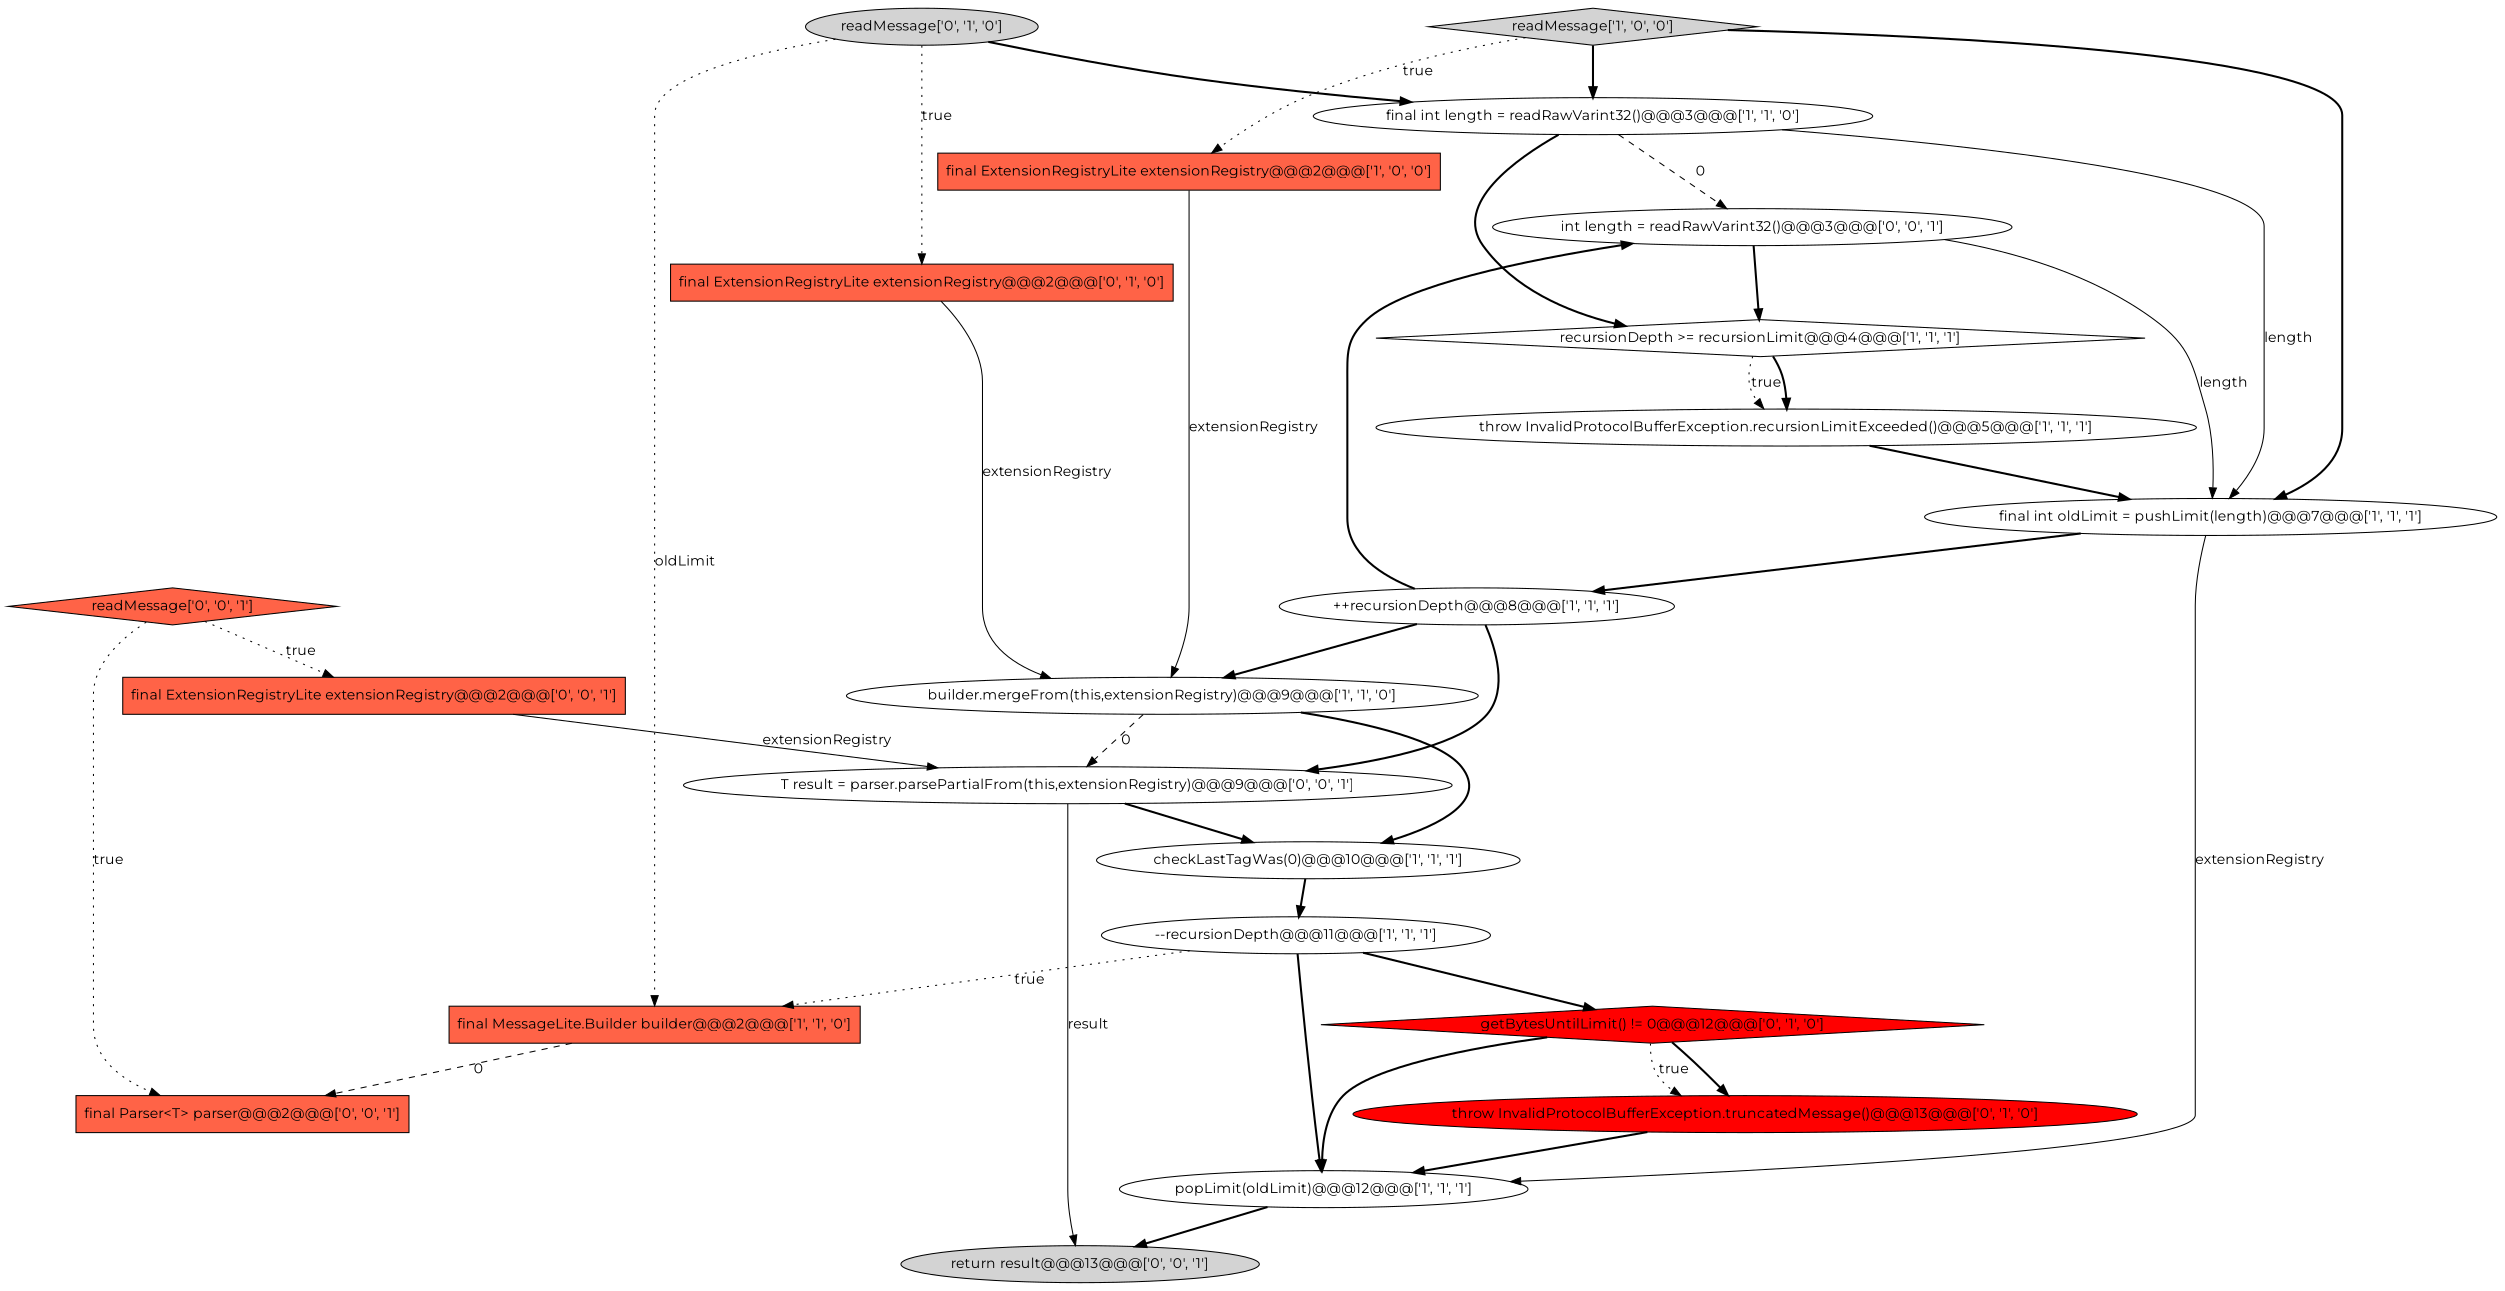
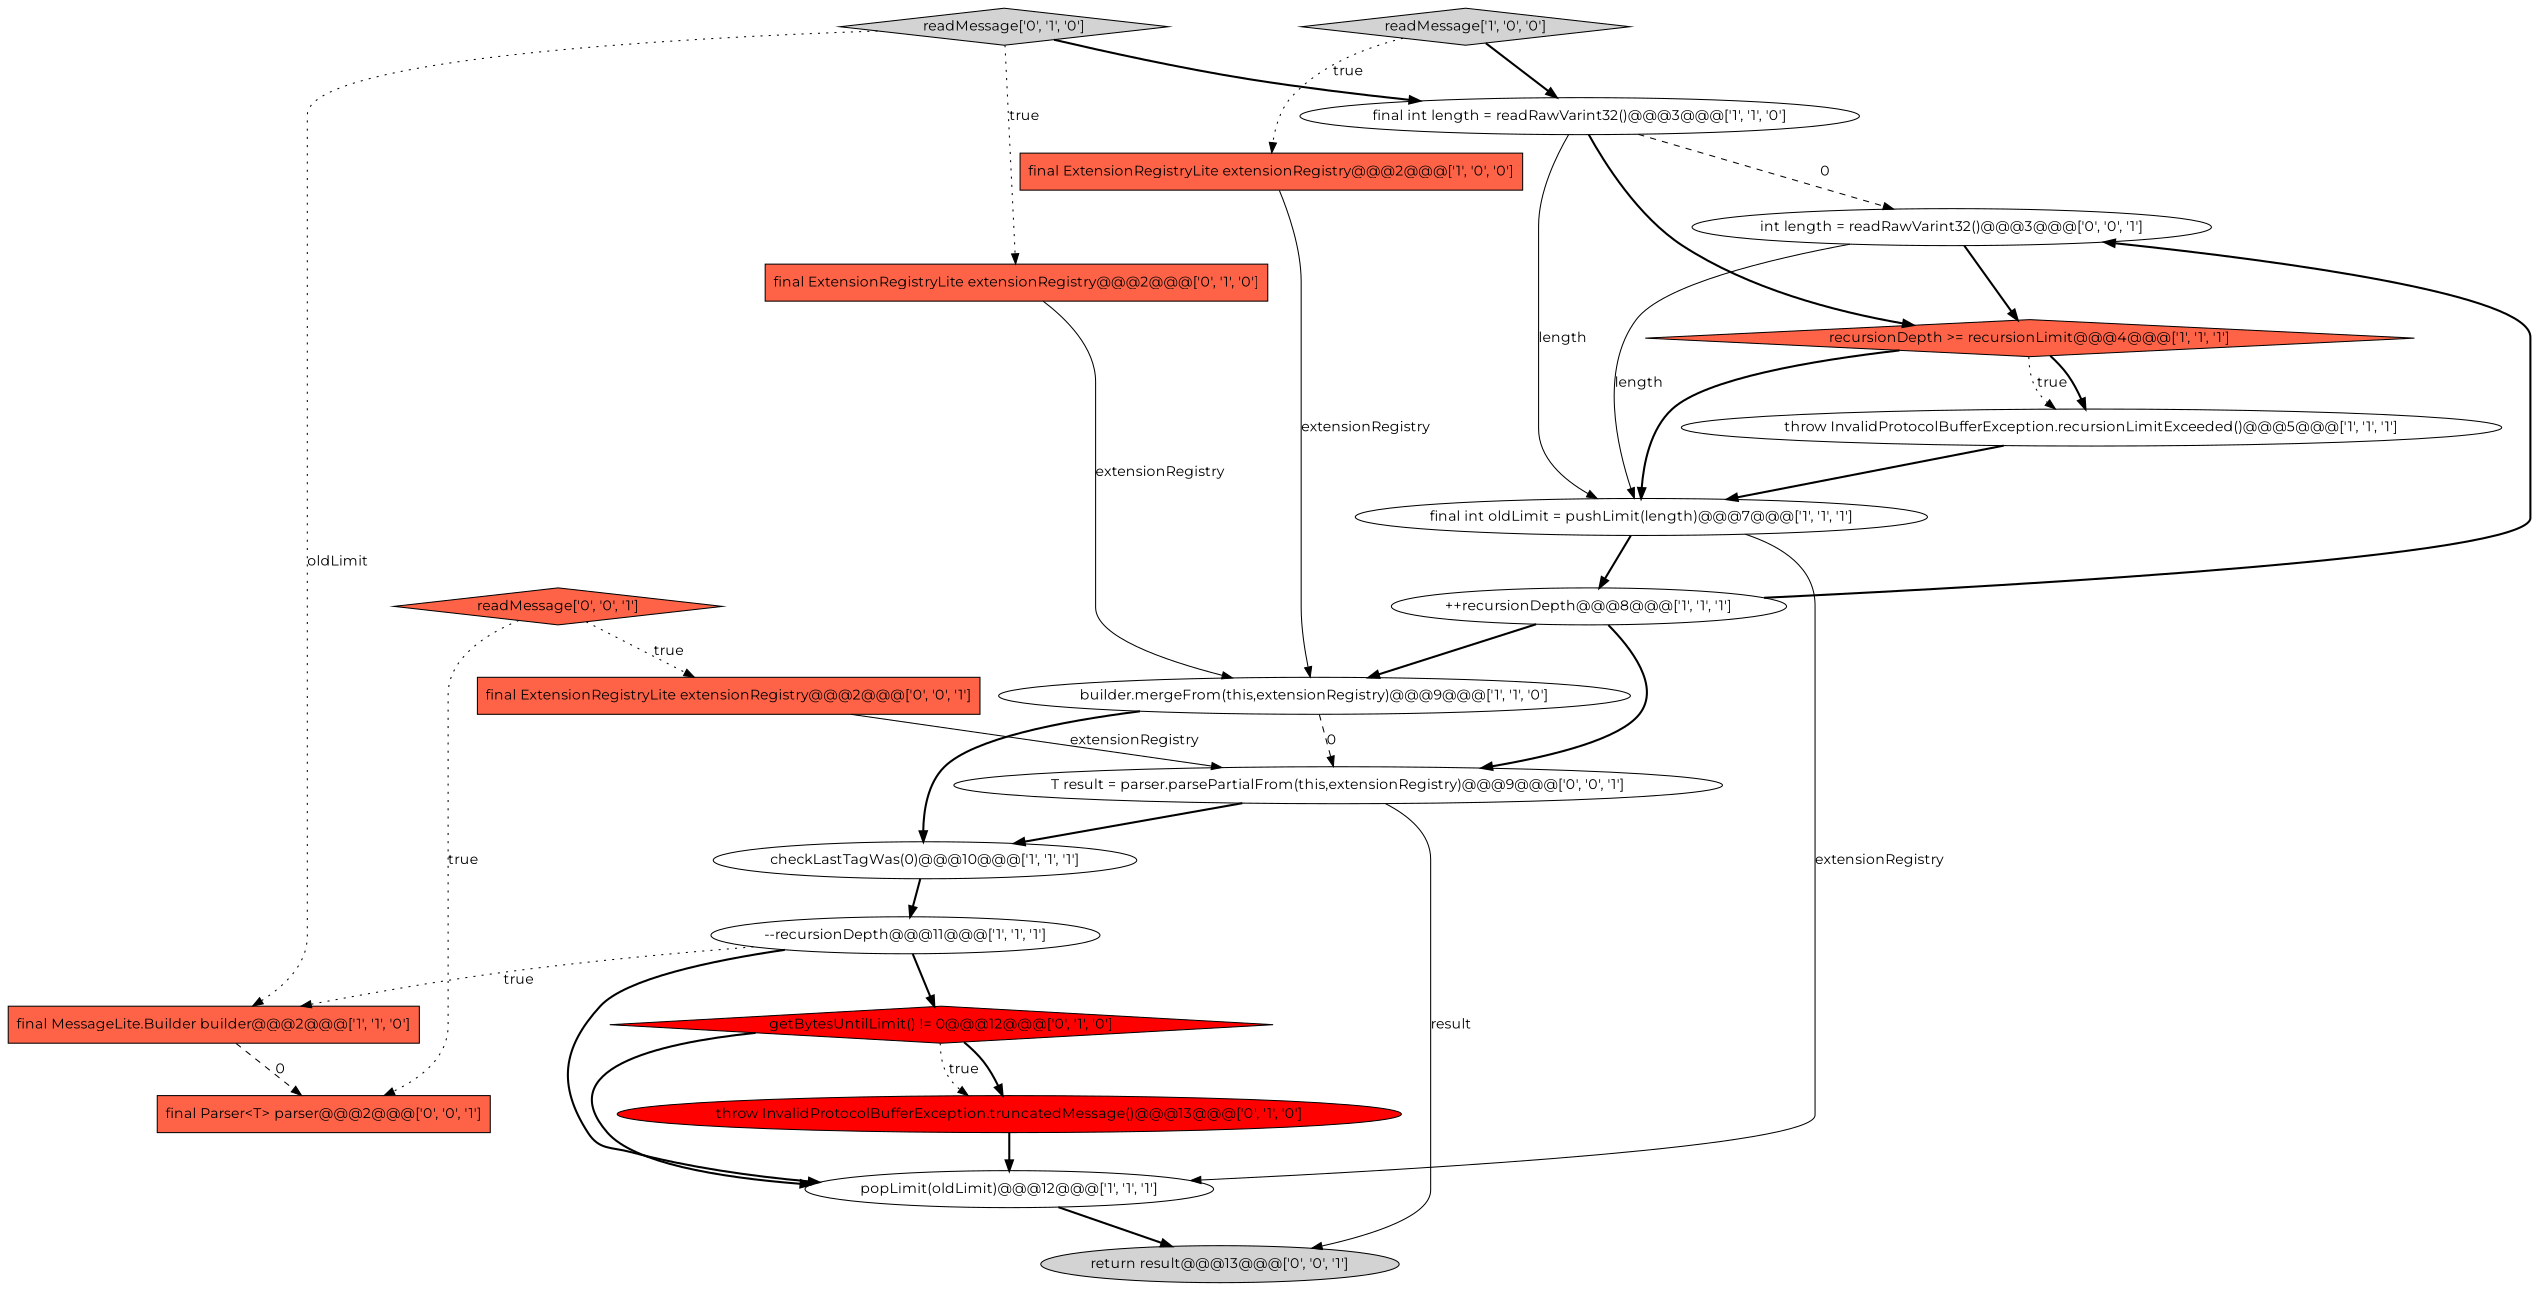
node "readMessage['0', '1', '0']": shape ellipse -> diamond
edge "readMessage['1', '0', '0']" -> "final int oldLimit = pushLimit(length)@@@7@@@['1', '1', '1']": now "recursionDepth >= recursionLimit@@@4@@@['1', '1', '1']" -> "final int oldLimit = pushLimit(length)@@@7@@@['1', '1', '1']"
node "recursionDepth >= recursionLimit@@@4@@@['1', '1', '1']": fillcolor white -> tomato
